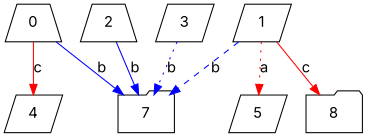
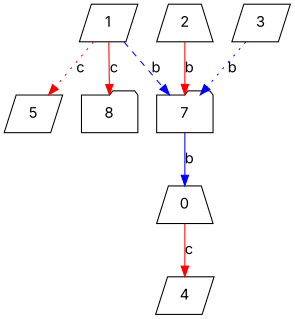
edge "2" -> "7": color blue -> red
edge "0" -> "7": reversed
edge "1" -> "5": label "a" -> "c"
